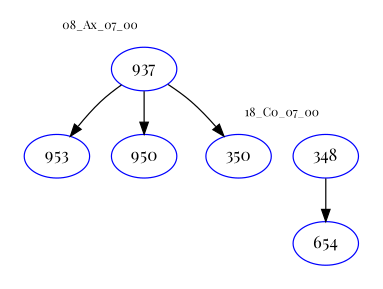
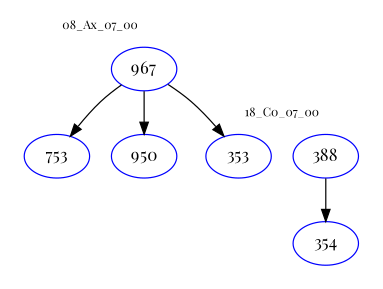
node "937": label "937" -> "967"
node "953": label "953" -> "753"
node "350": label "350" -> "353"
node "348": label "348" -> "388"
node "654": label "654" -> "354"
